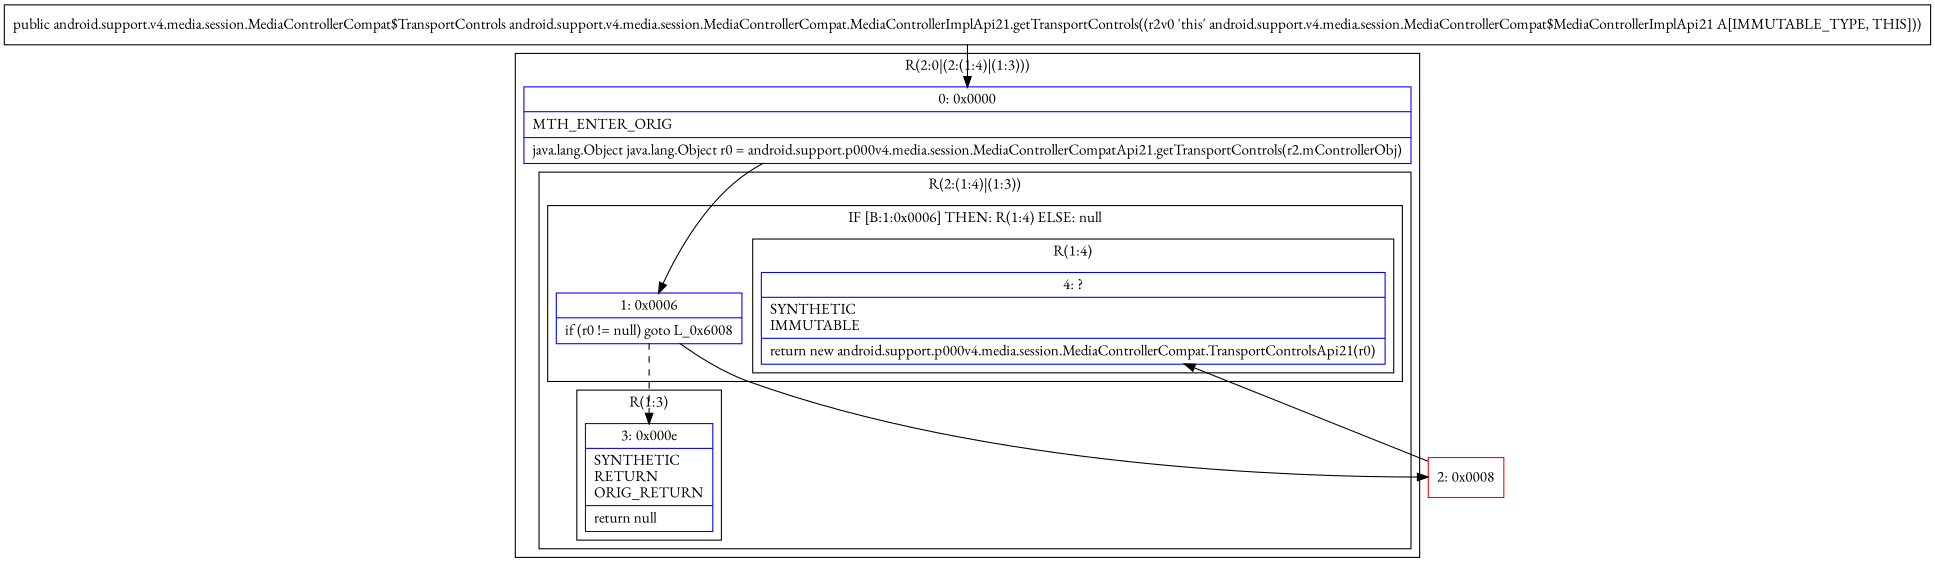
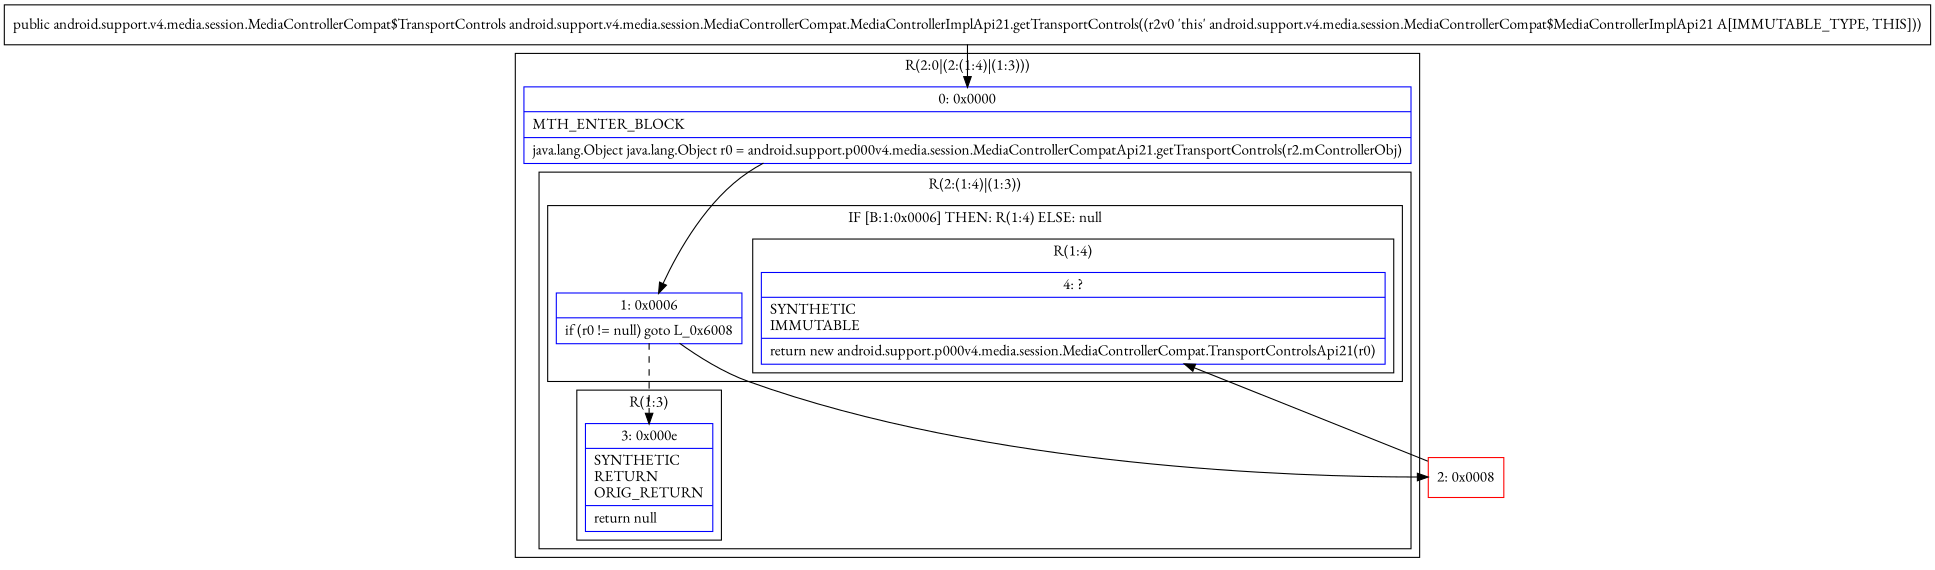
node "0: 0x0000": text "MTH_ENTER_ORIG" -> "MTH_ENTER_BLOCK"
